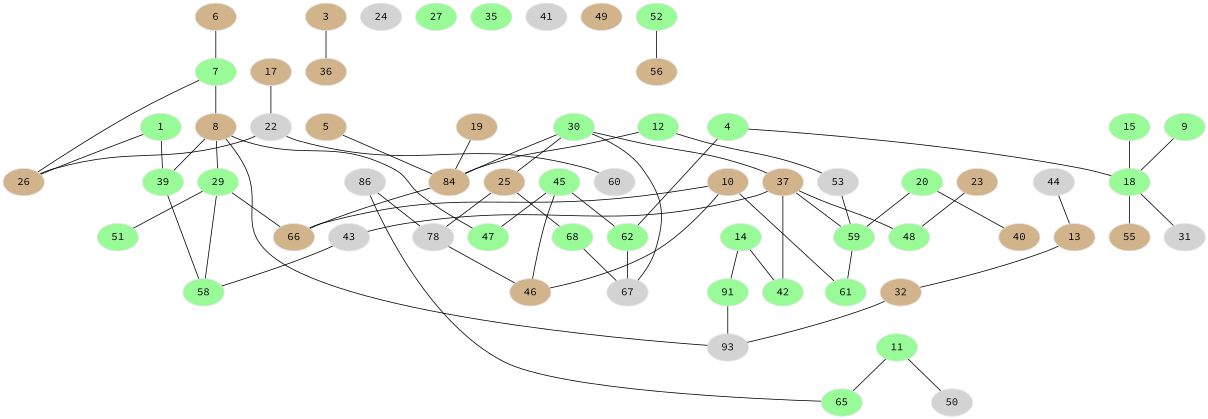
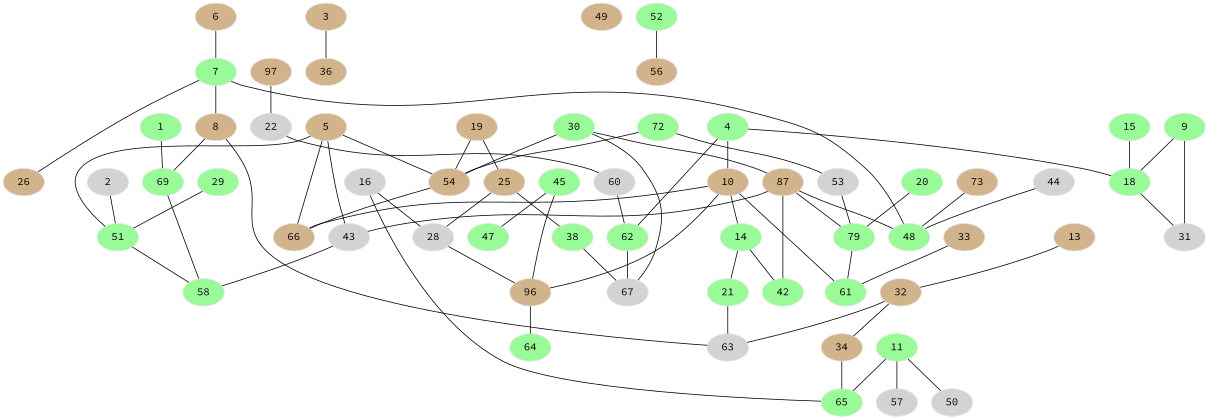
node "24": removed
node "27": removed
node "35": removed
node "41": removed
node "17": label "17" -> "97"
edge "7" -- "48": added
node "12": label "12" -> "72"
edge "5" -- "51": added
edge "1" -- "26": removed
edge "22" -- "26": removed
edge "8" -- "29": removed
edge "4" -- "10": added
edge "8" -- "47": removed
edge "30" -- "25": now "19" -- "25"
node "2": added
node "39": label "39" -> "69"
node "86": label "86" -> "16"
node "84": label "84" -> "54"
node "37": label "37" -> "87"
node "23": label "23" -> "73"
edge "9" -- "31": added
edge "5" -- "43": added
edge "45" -- "62": now "60" -- "62"
edge "10" -- "14": added
edge "44" -- "13": now "44" -- "48"
edge "29" -- "66": now "5" -- "66"
edge "29" -- "58": now "51" -- "58"
node "78": label "78" -> "28"
node "68": label "68" -> "38"
node "59": label "59" -> "79"
node "33": added
node "40": removed
node "55": removed
node "46": label "46" -> "96"
node "91": label "91" -> "21"
node "64": added
node "93": label "93" -> "63"
node "34": added
node "57": added
